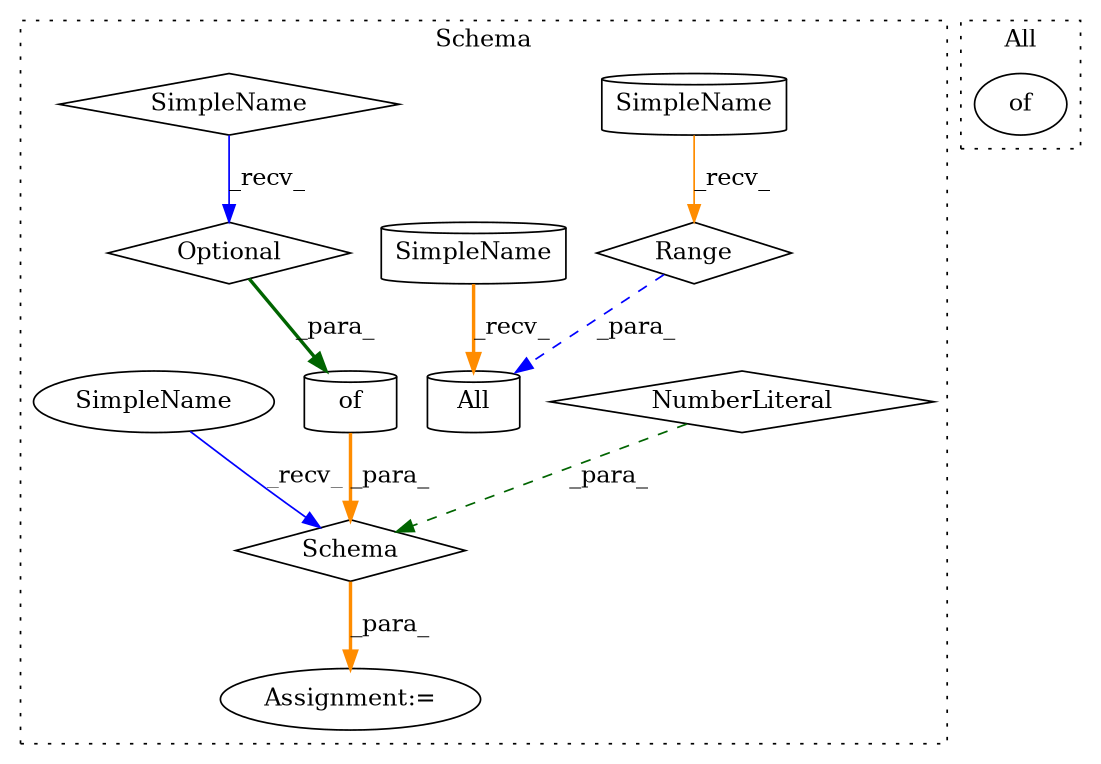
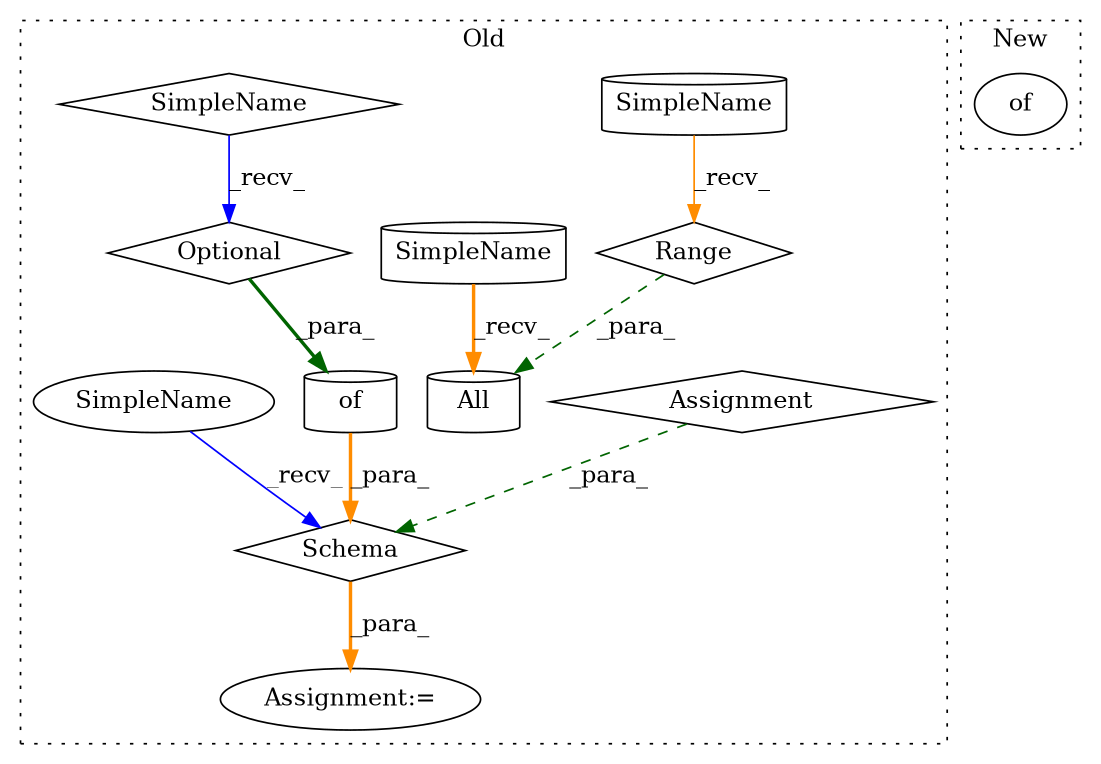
cluster "Schema": label "Schema" -> "Old"
cluster "All": label "All" -> "New"
edge "Range" -> "All": color blue -> darkgreen
node "NumberLiteral": label "NumberLiteral" -> "Assignment"
